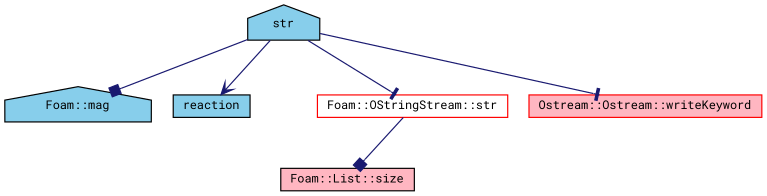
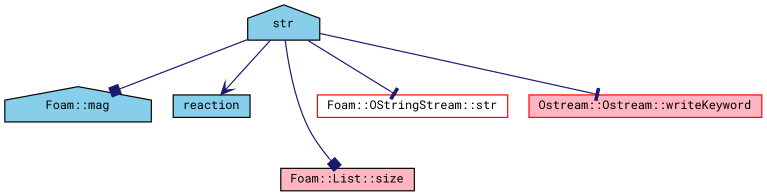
edge "Foam::OStringStream::str" -> "Foam::List::size": now "str" -> "Foam::List::size"
